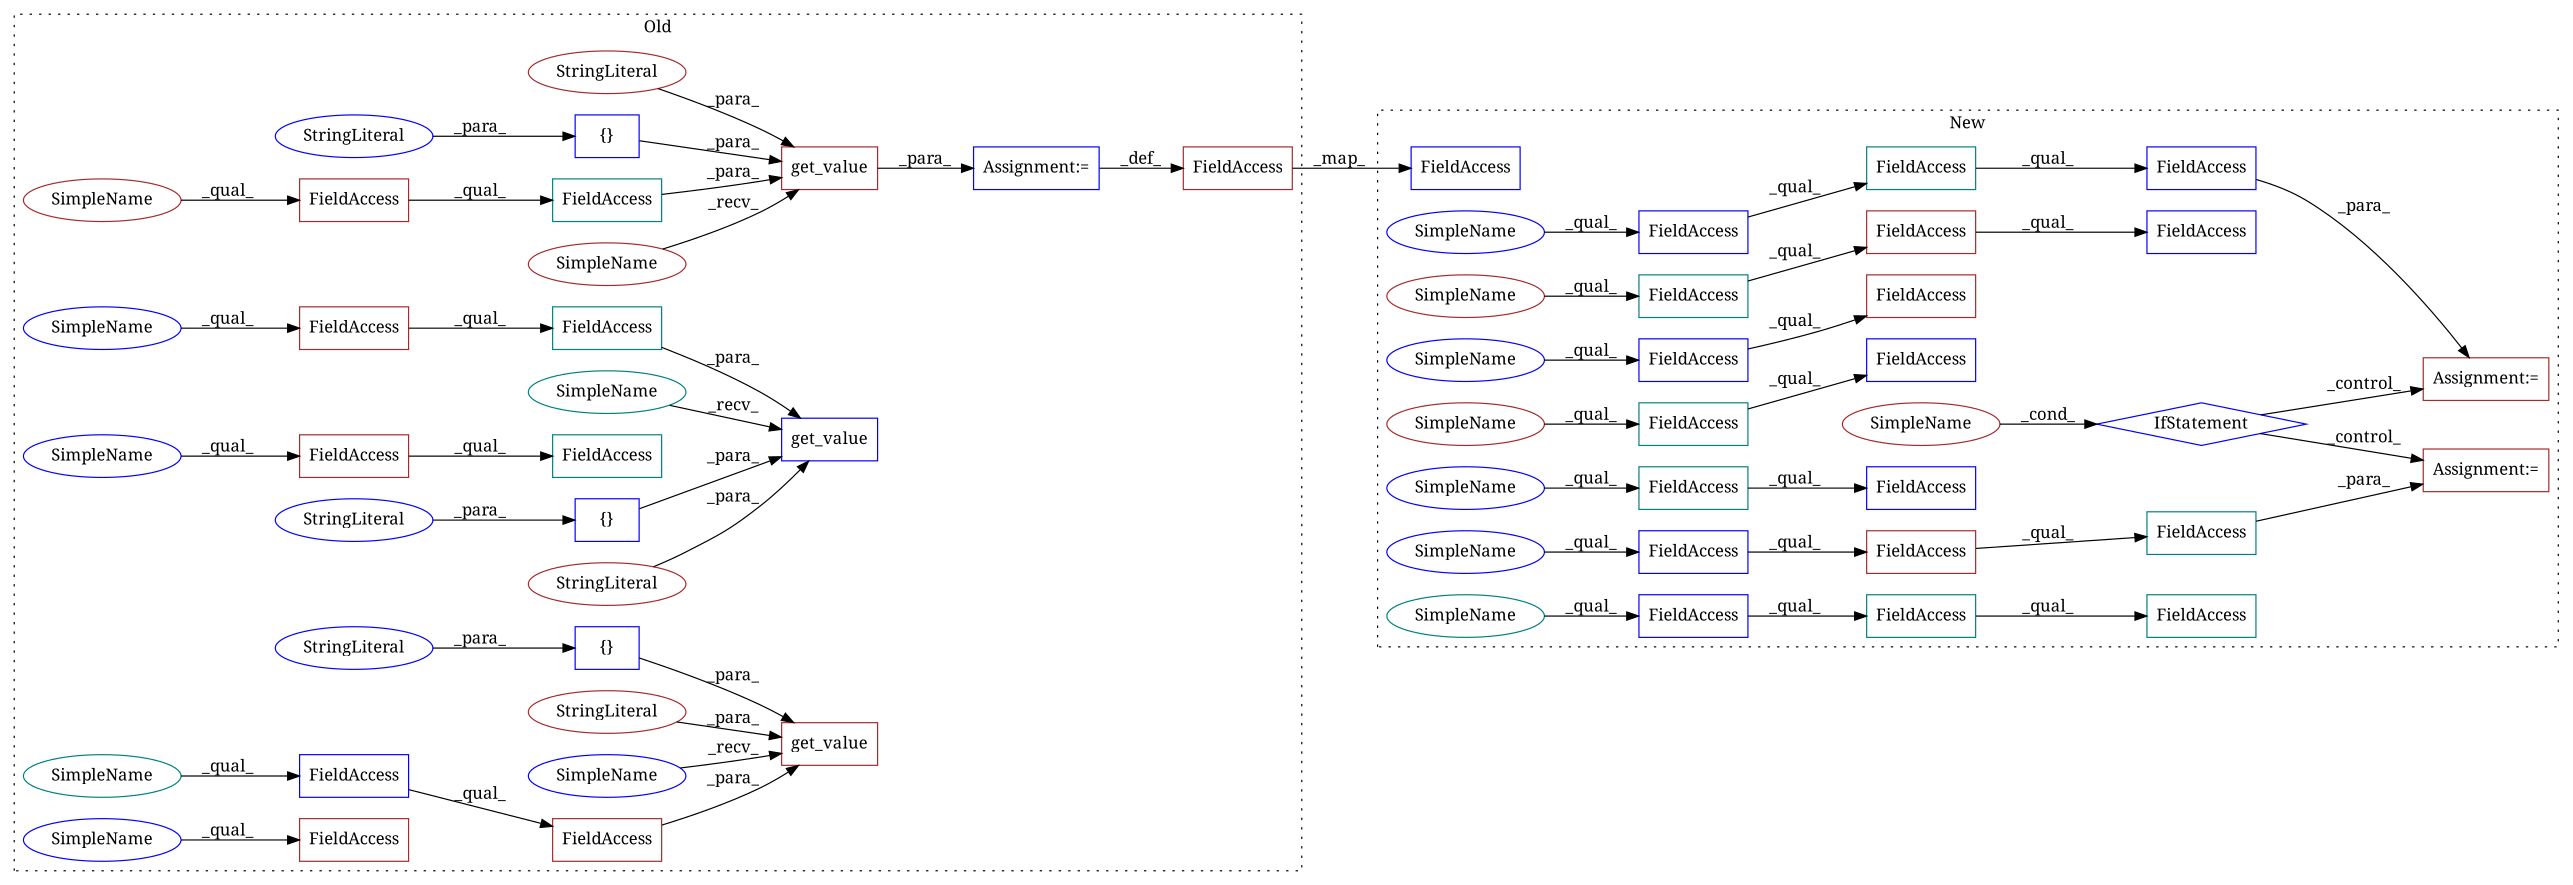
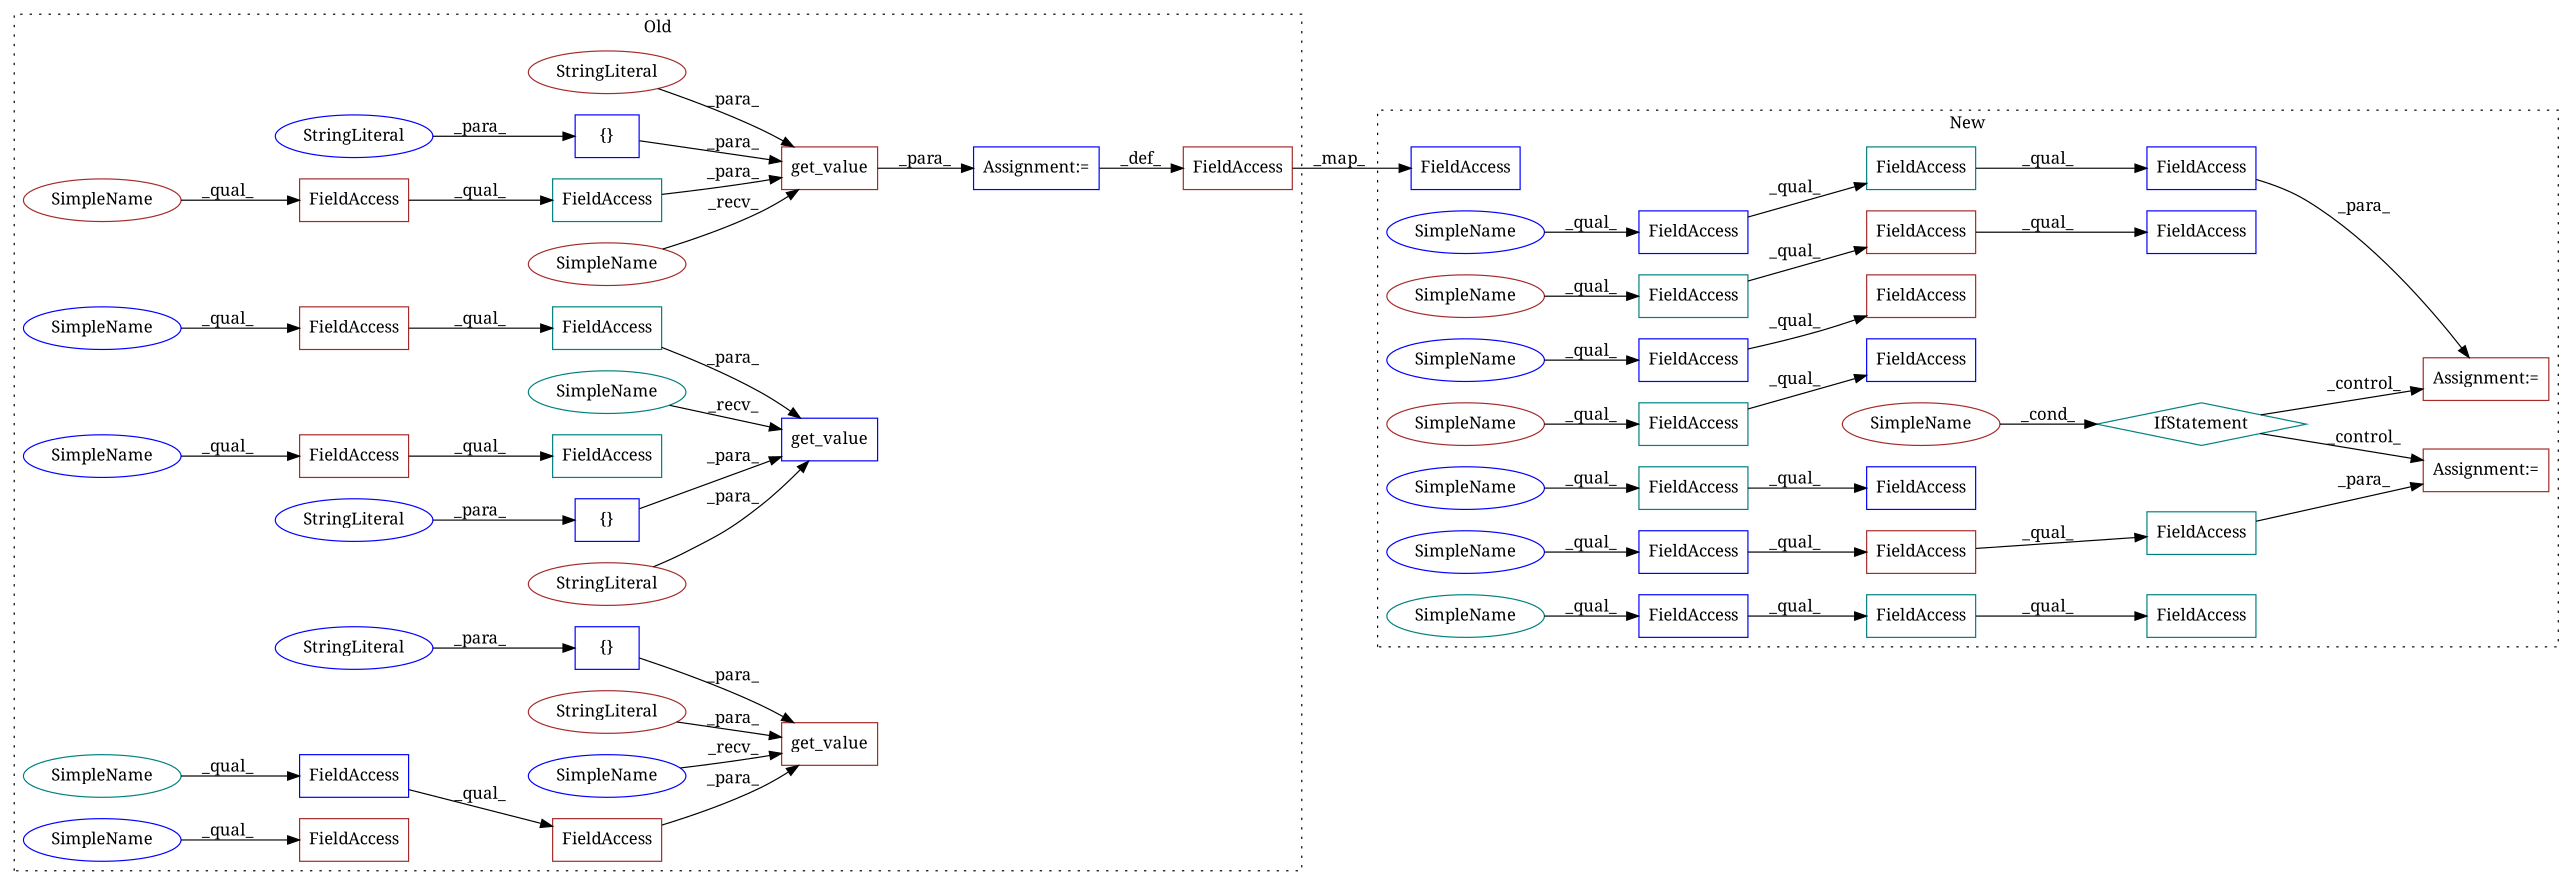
node "IfStatement": color blue -> teal
